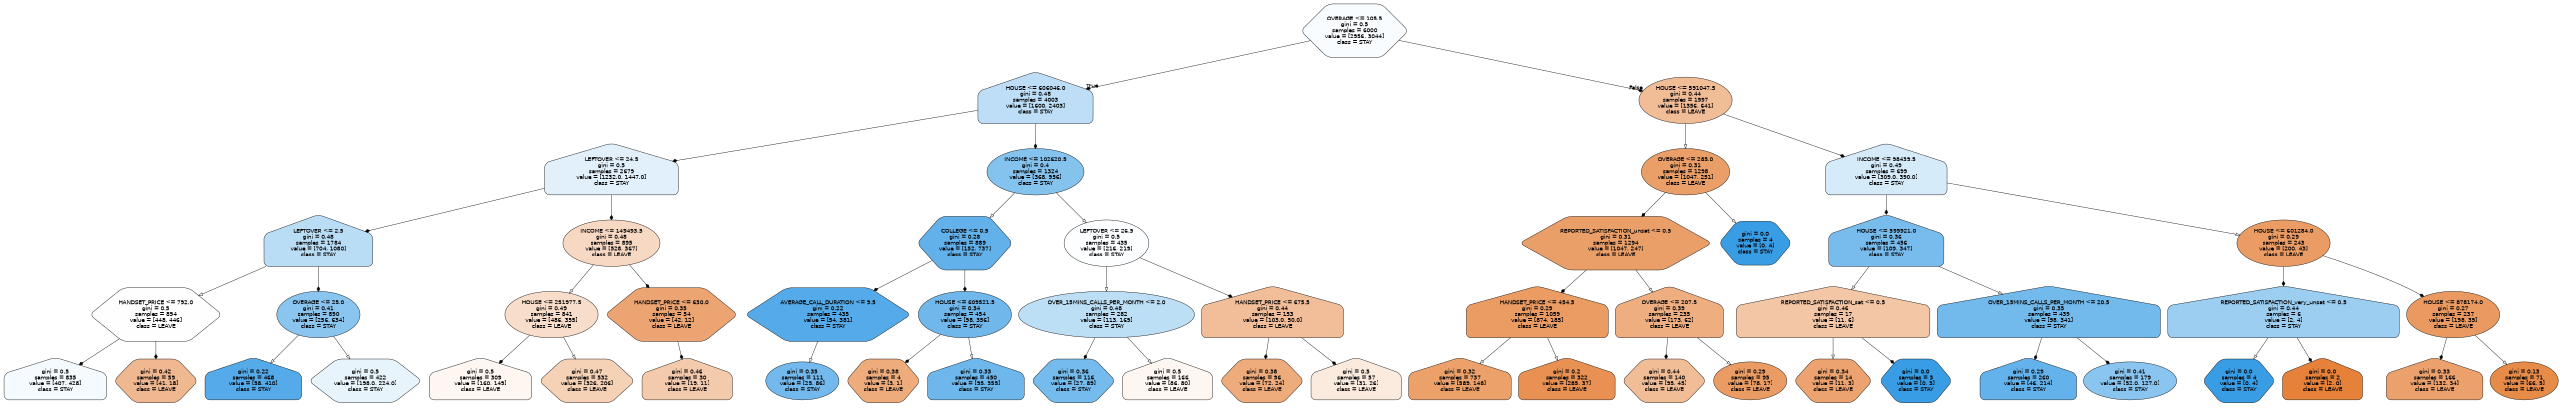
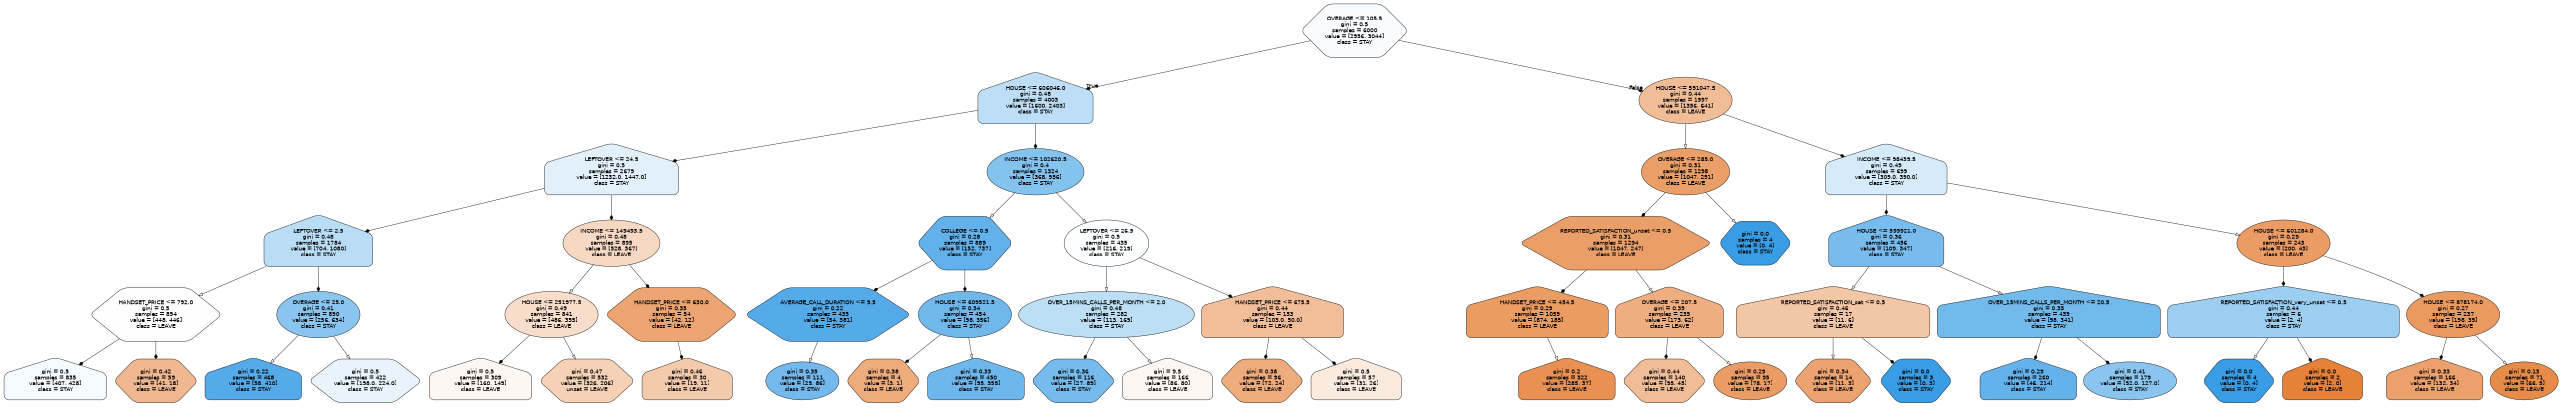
node "gini = 0.47 samples = 532 value = [326, 206] class = LEAVE": label "gini = 0.47 samples = 532 value = [326, 206] class = LEAVE" -> "gini = 0.47 samples = 532 value = [326, 206] unsat = LEAVE"
node "gini = 0.5 samples = 166 value = [86, 80] class = LEAVE": label "gini = 0.5 samples = 166 value = [86, 80] class = LEAVE" -> "gini = 9.5 samples = 166 value = [86, 80] class = LEAVE"
node "gini = 0.32 samples = 737 value = [589, 148] class = LEAVE": removed
